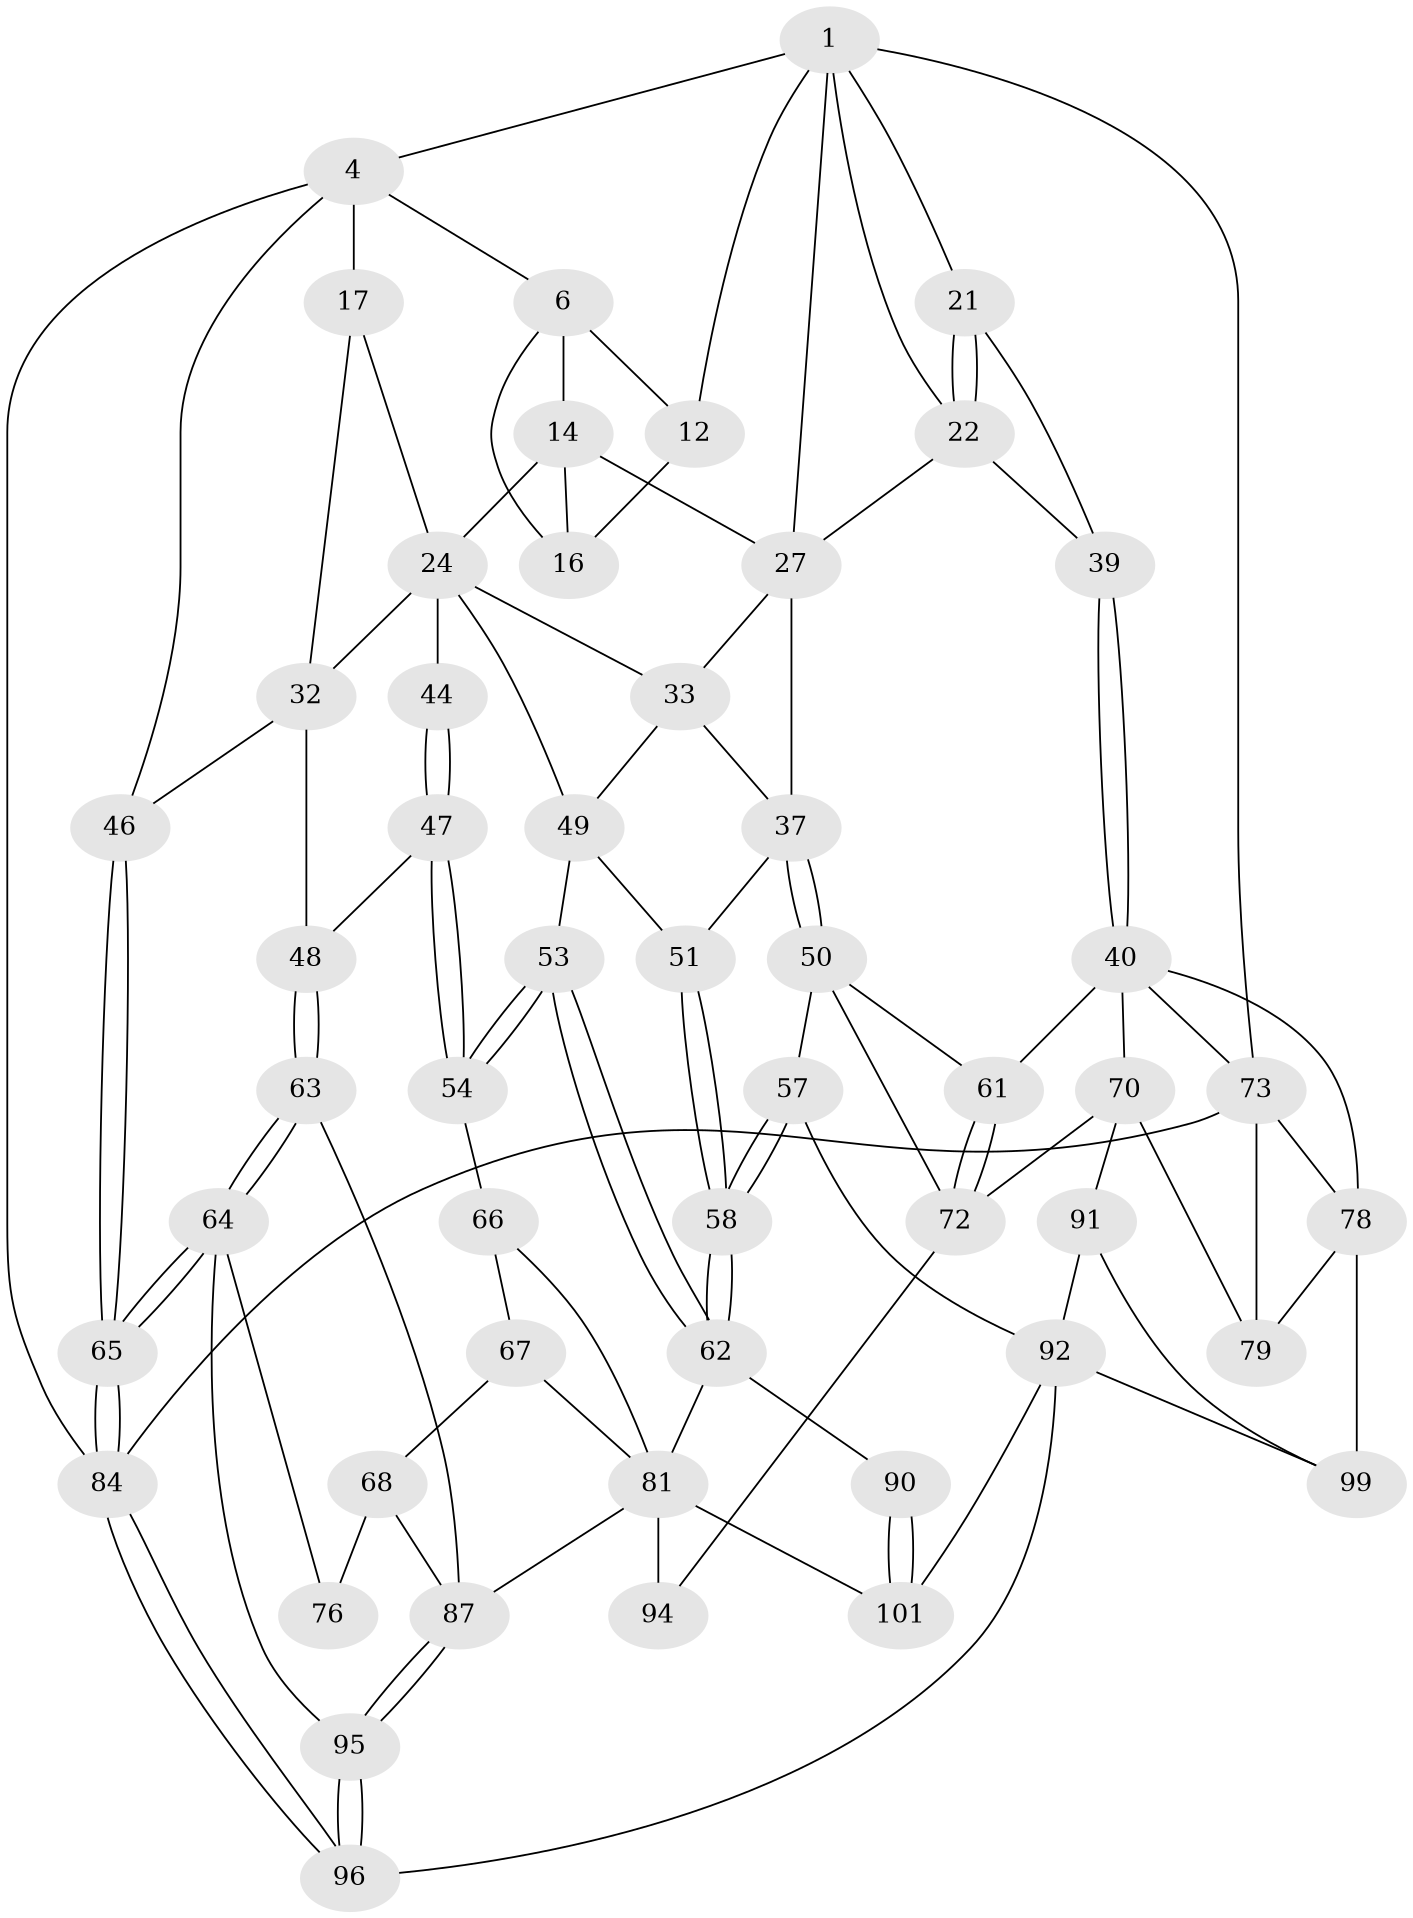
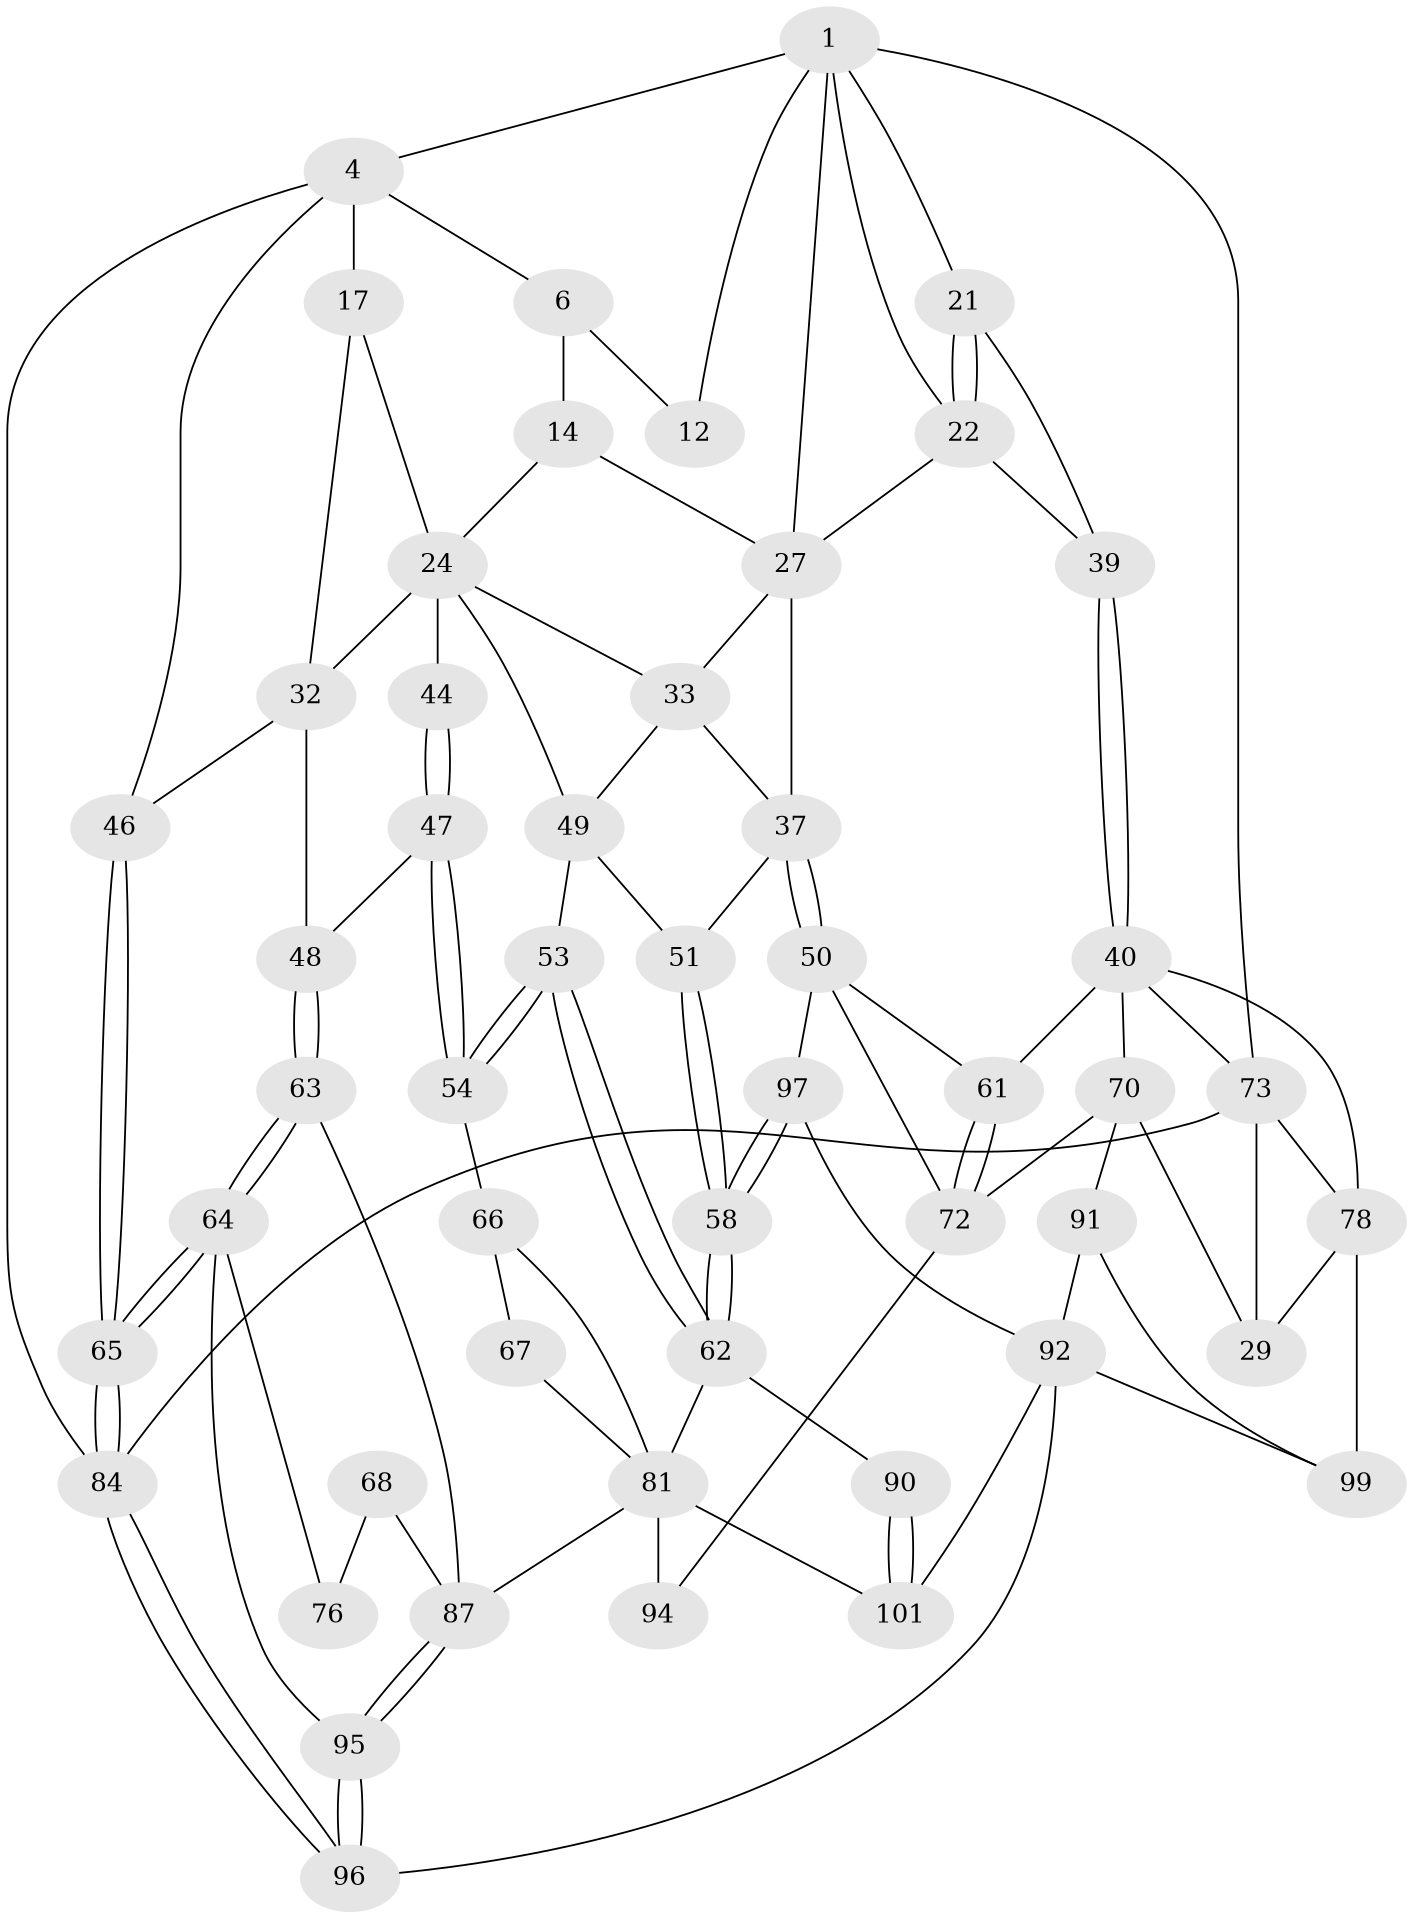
node "16": removed
node "57": label "57" -> "97"
node "79": label "79" -> "29"
edge "67" -- "68": removed
